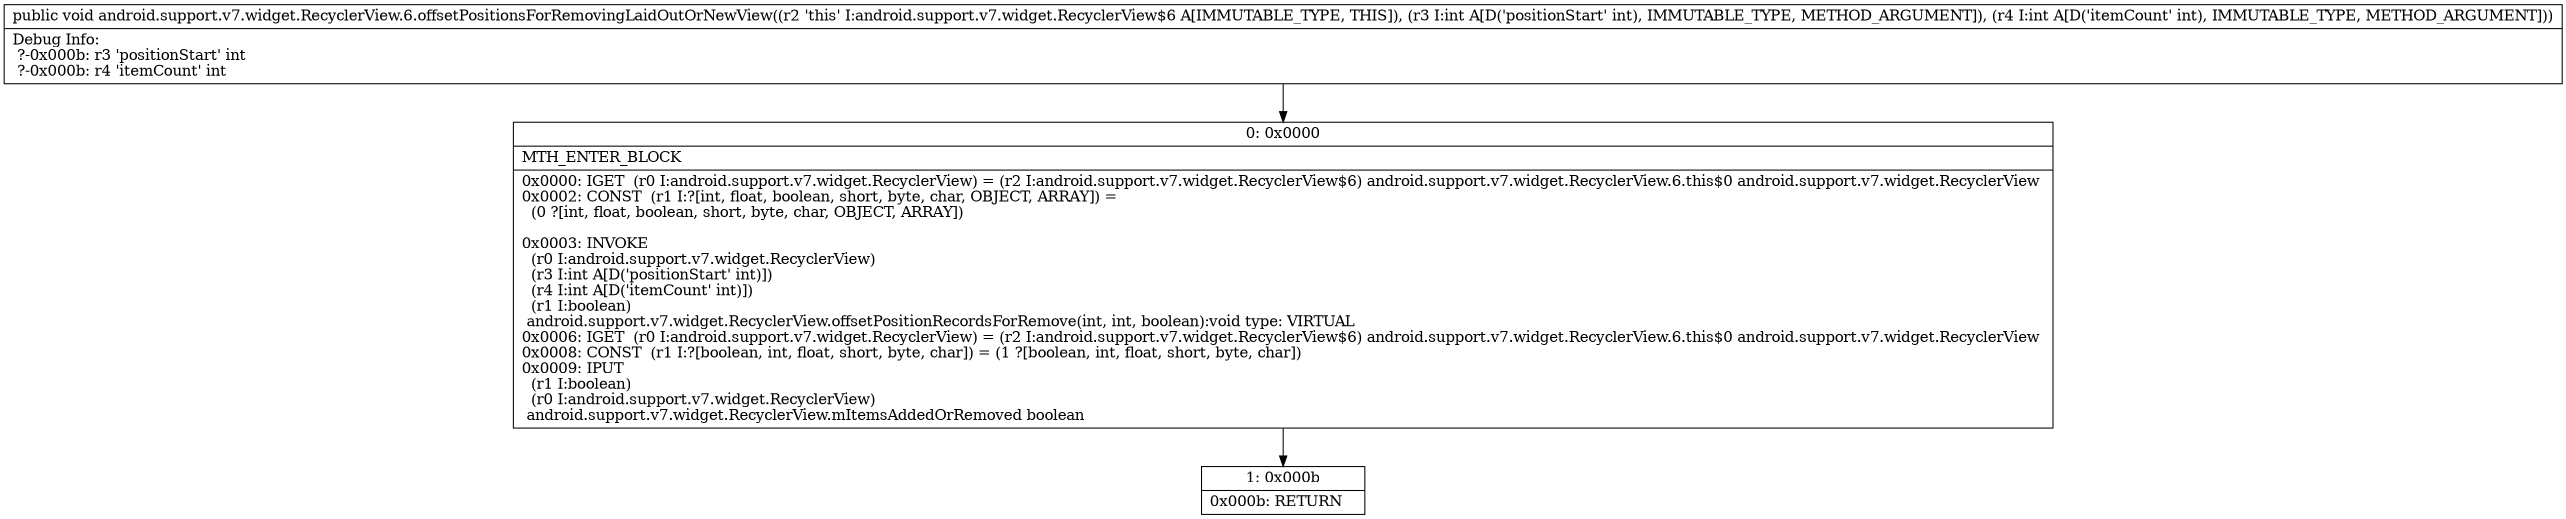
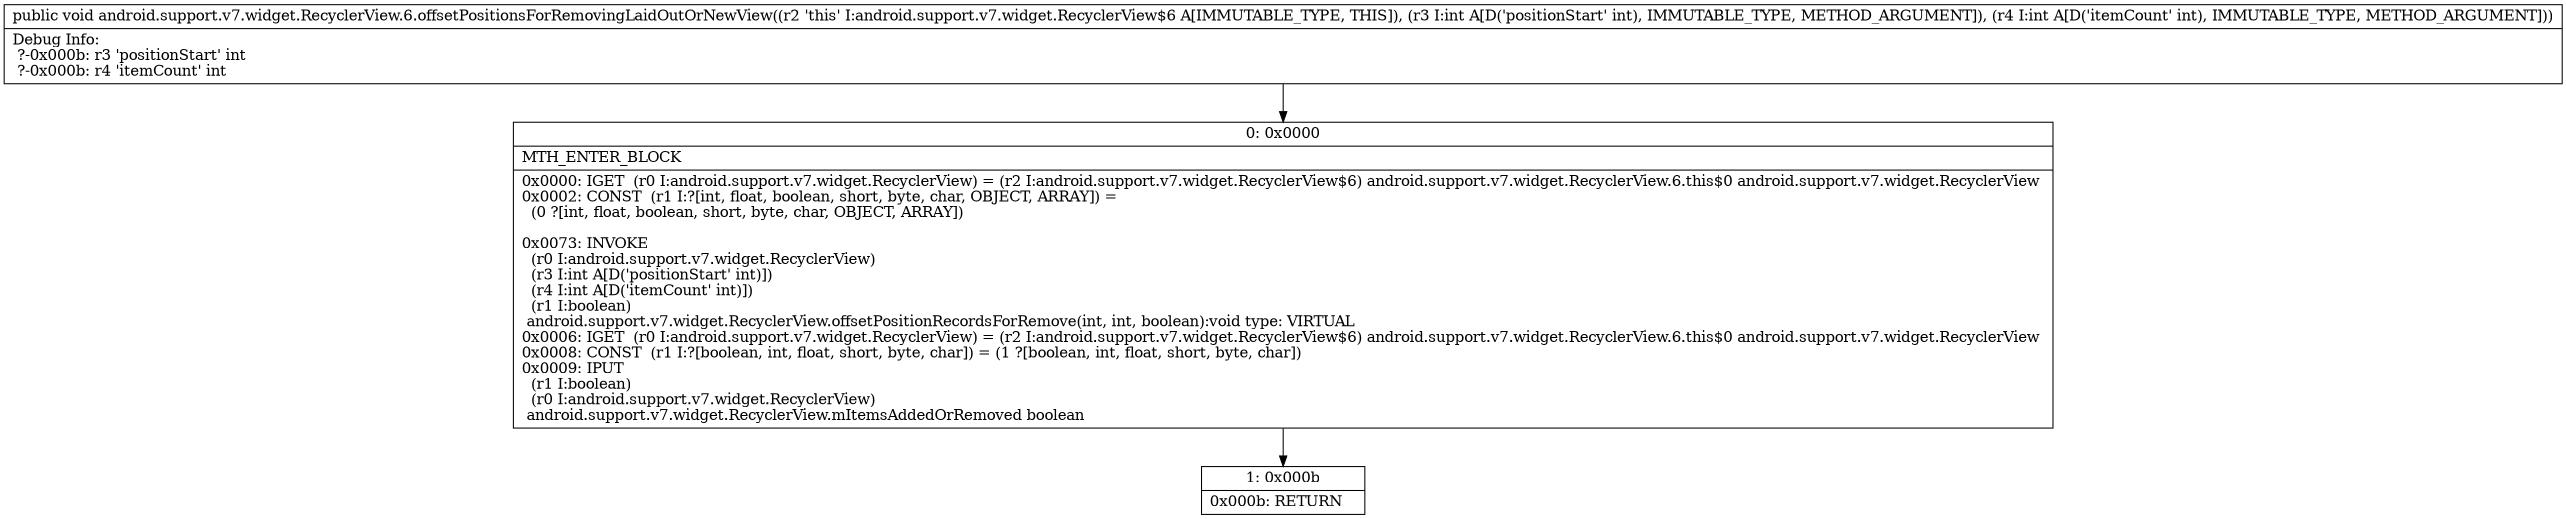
node "0: 0x0000": text "0x0003: INVOKE" -> "0x0073: INVOKE"
